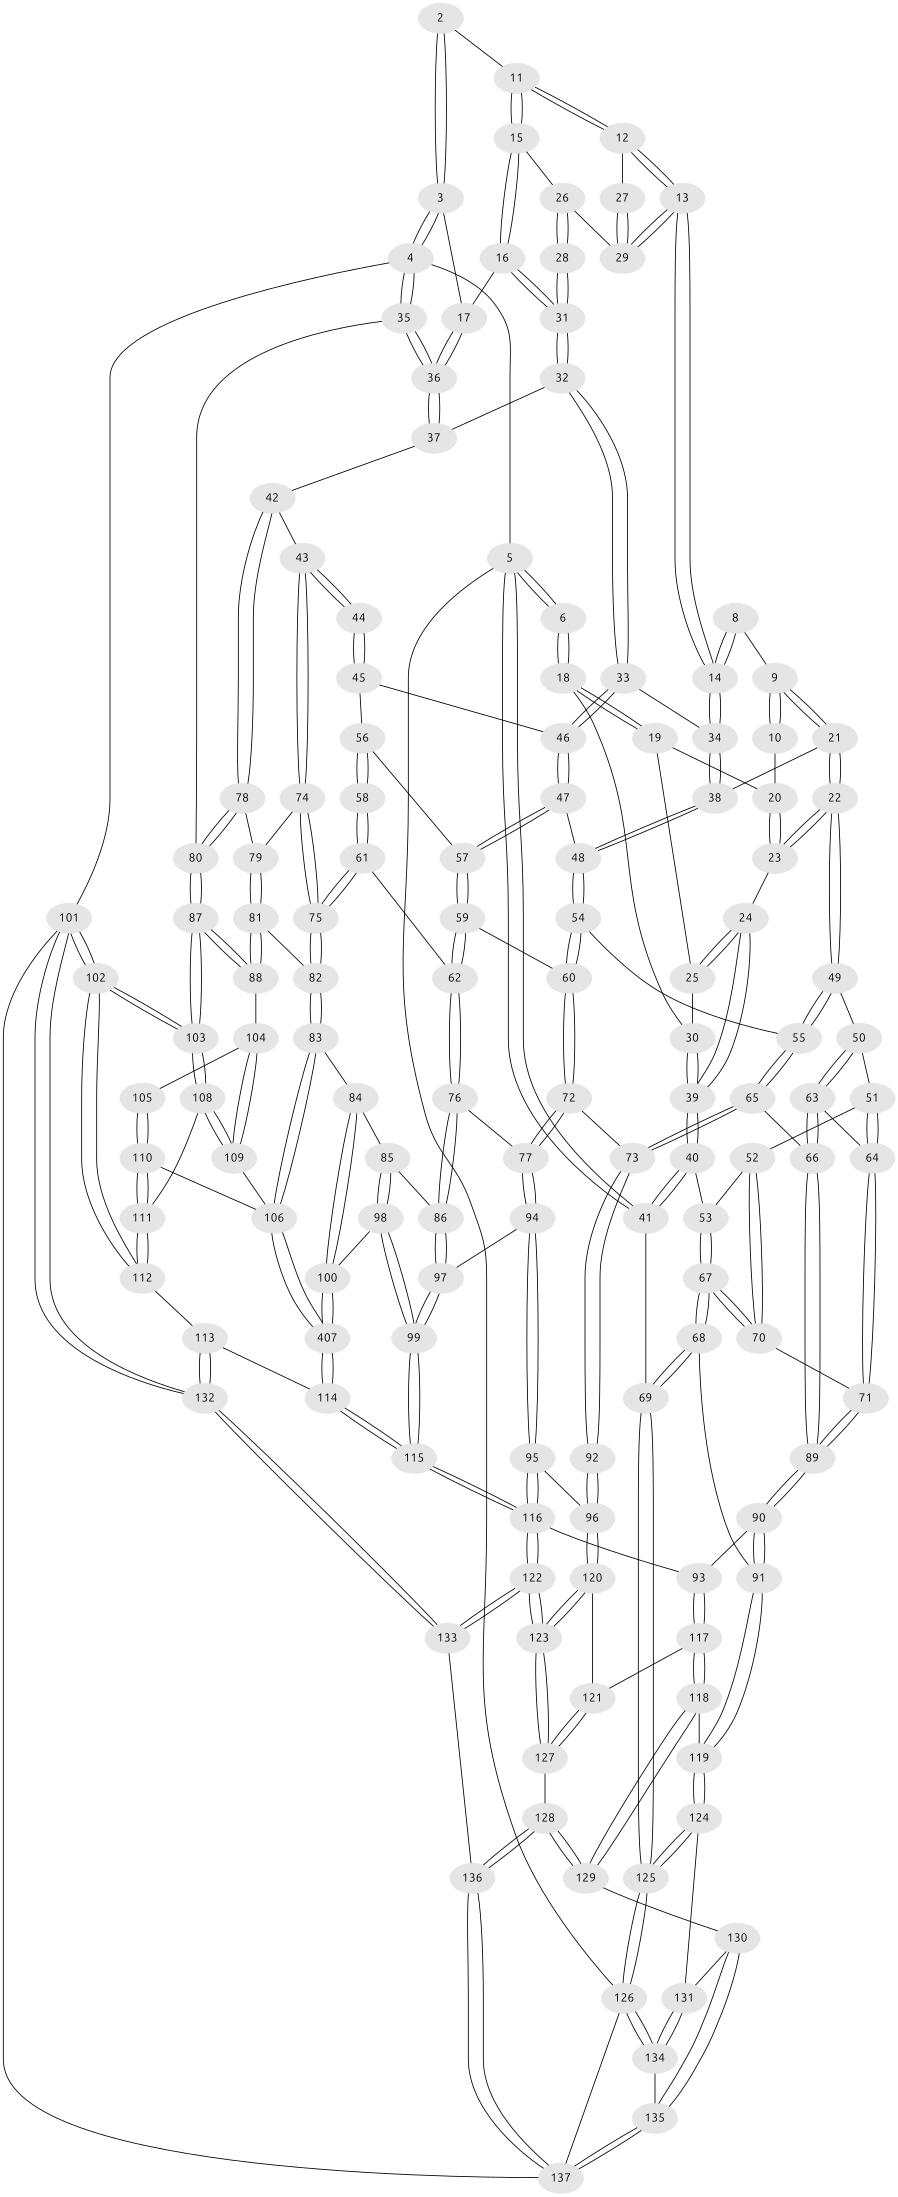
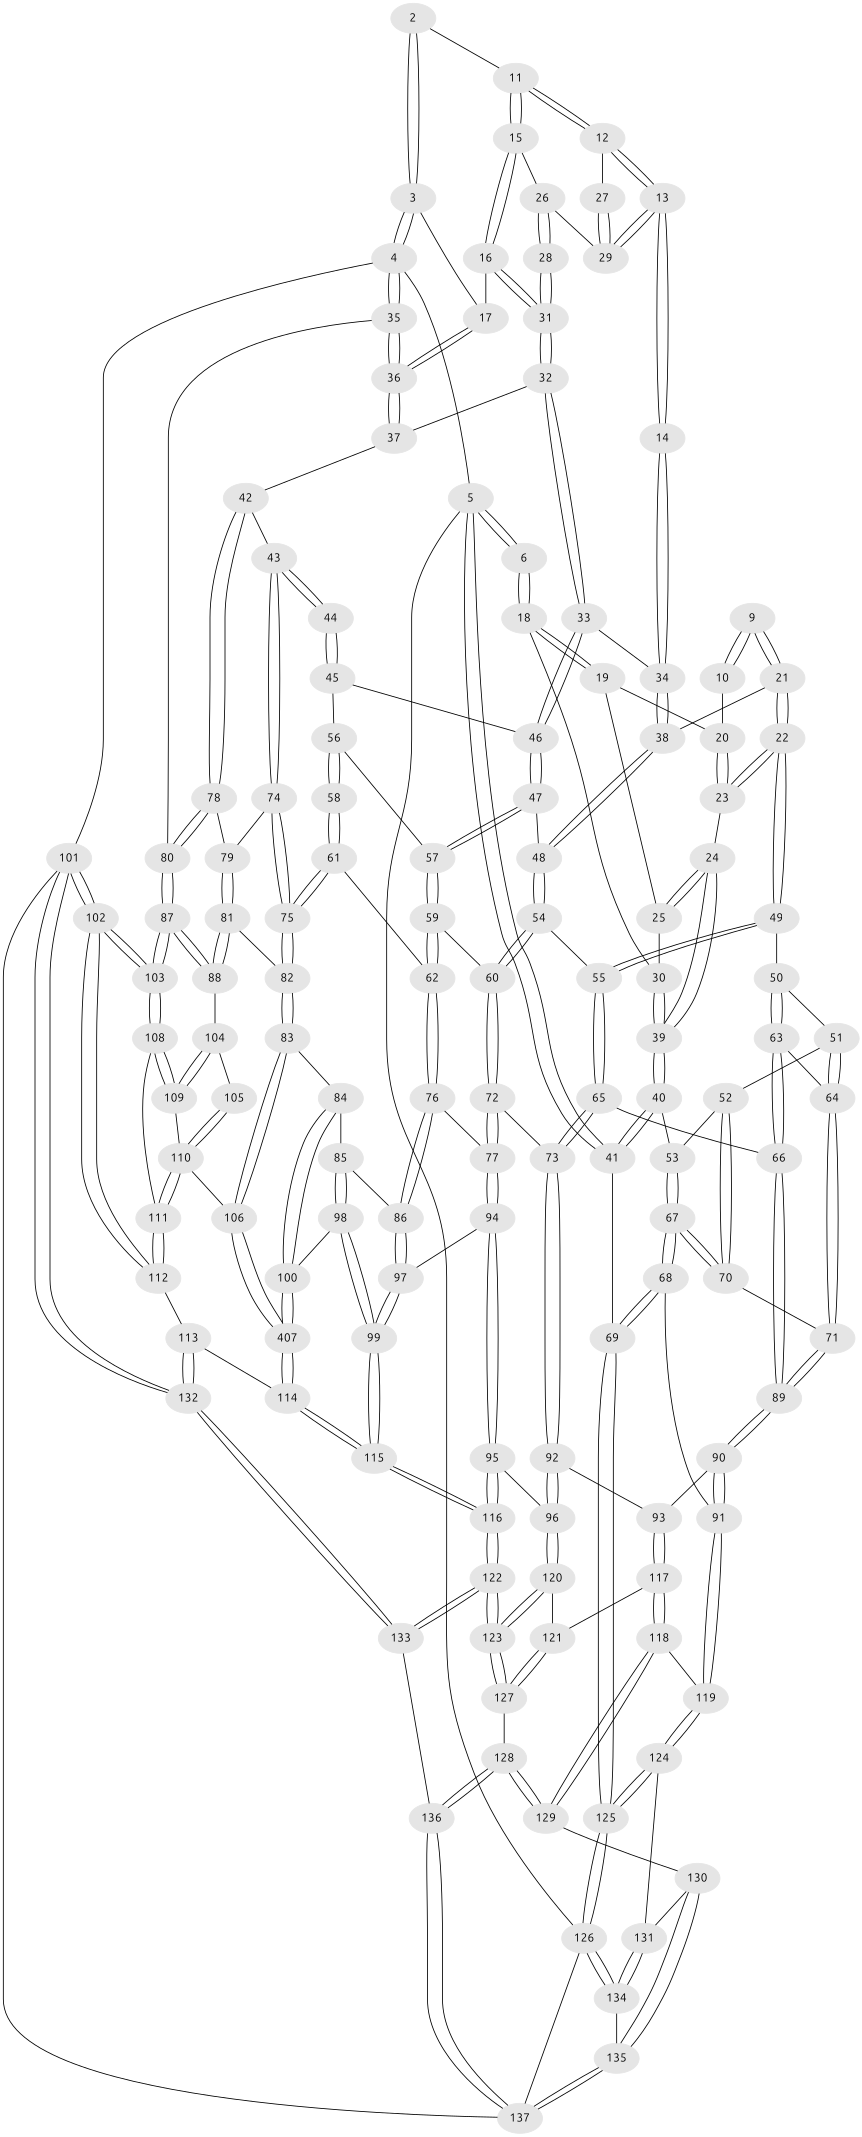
node "8": removed
edge "109" -- "106": now "109" -- "110"
edge "116" -- "93": now "92" -- "93"
